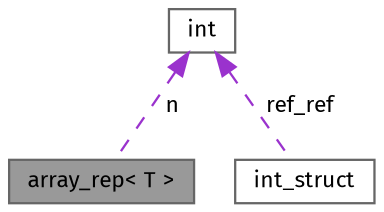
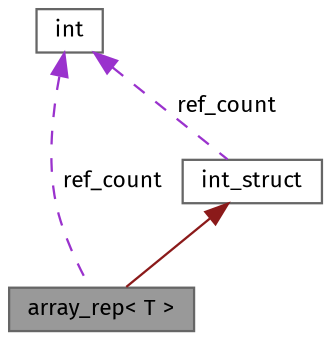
edge "array_rep< T >" -> "int": label " n" -> " ref_count"
edge "int_struct" -> "int": label " ref_ref" -> " ref_count"
edge "array_rep< T >" -> "int_struct": added
